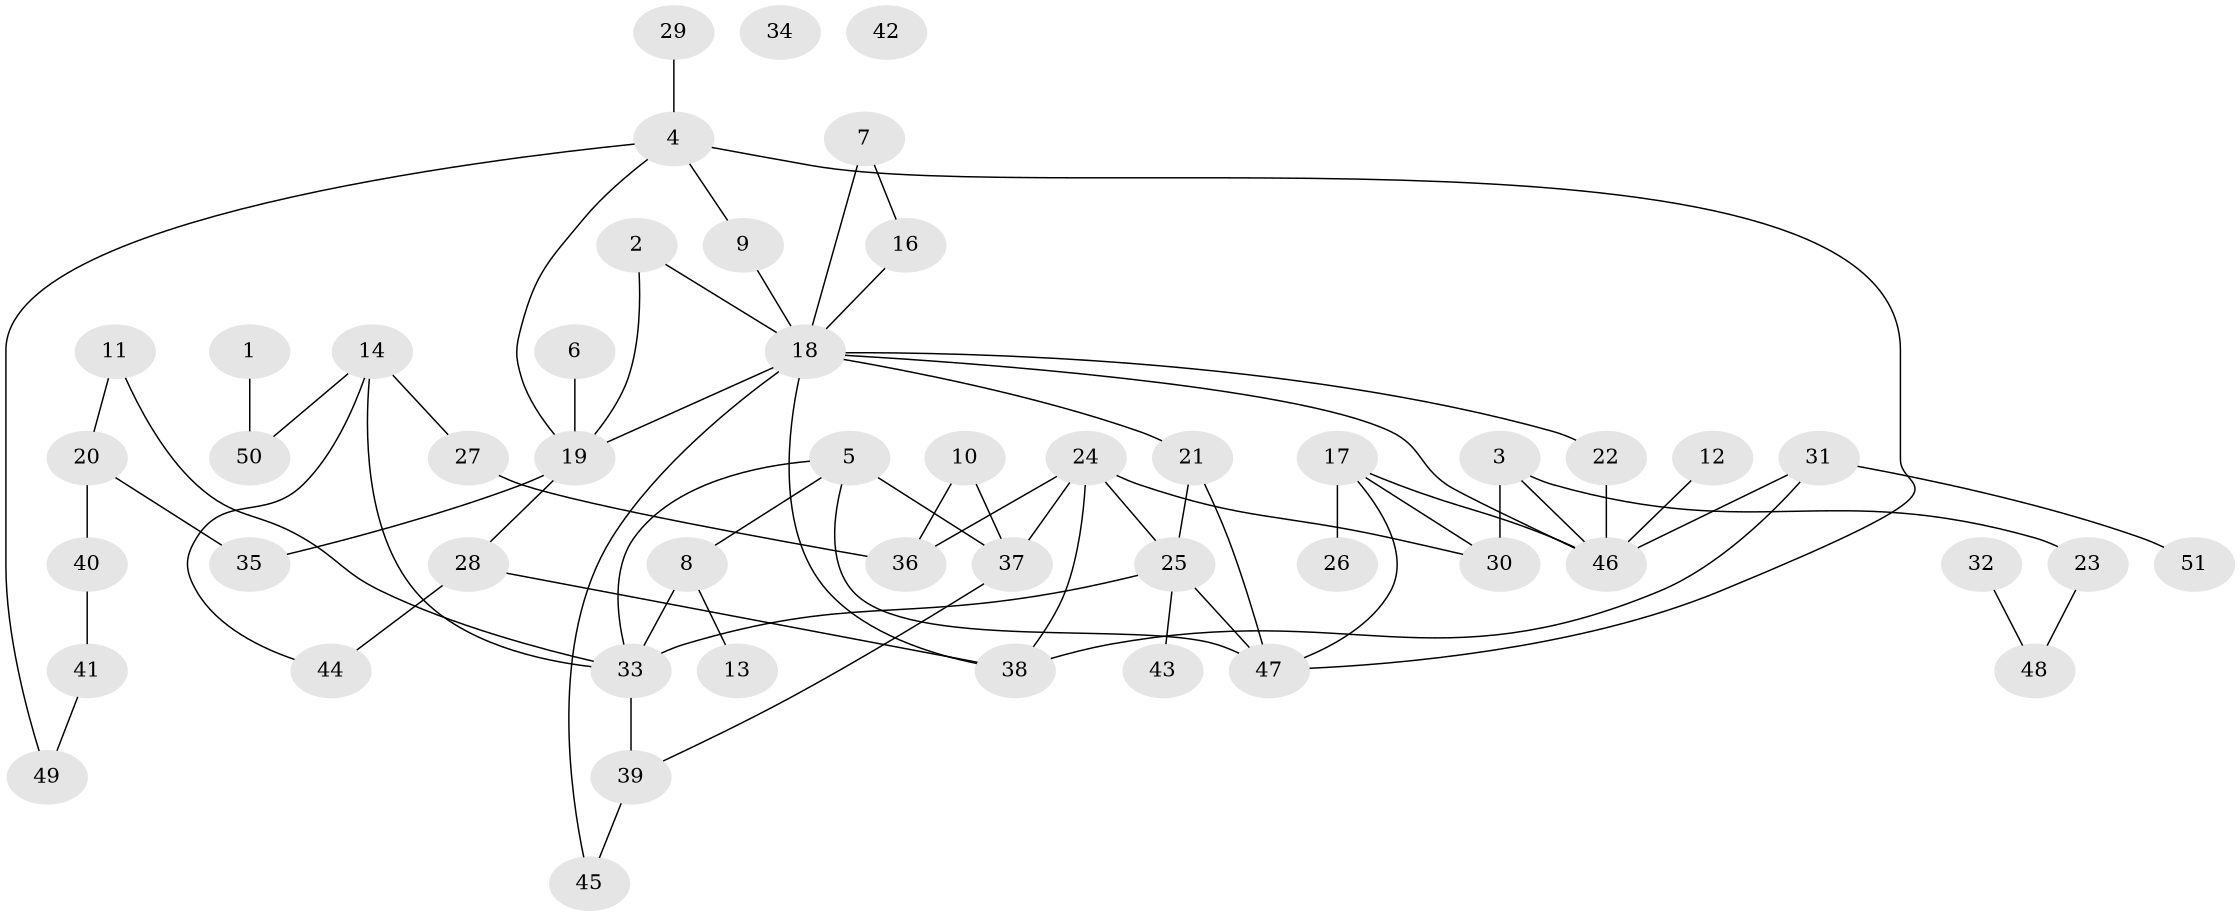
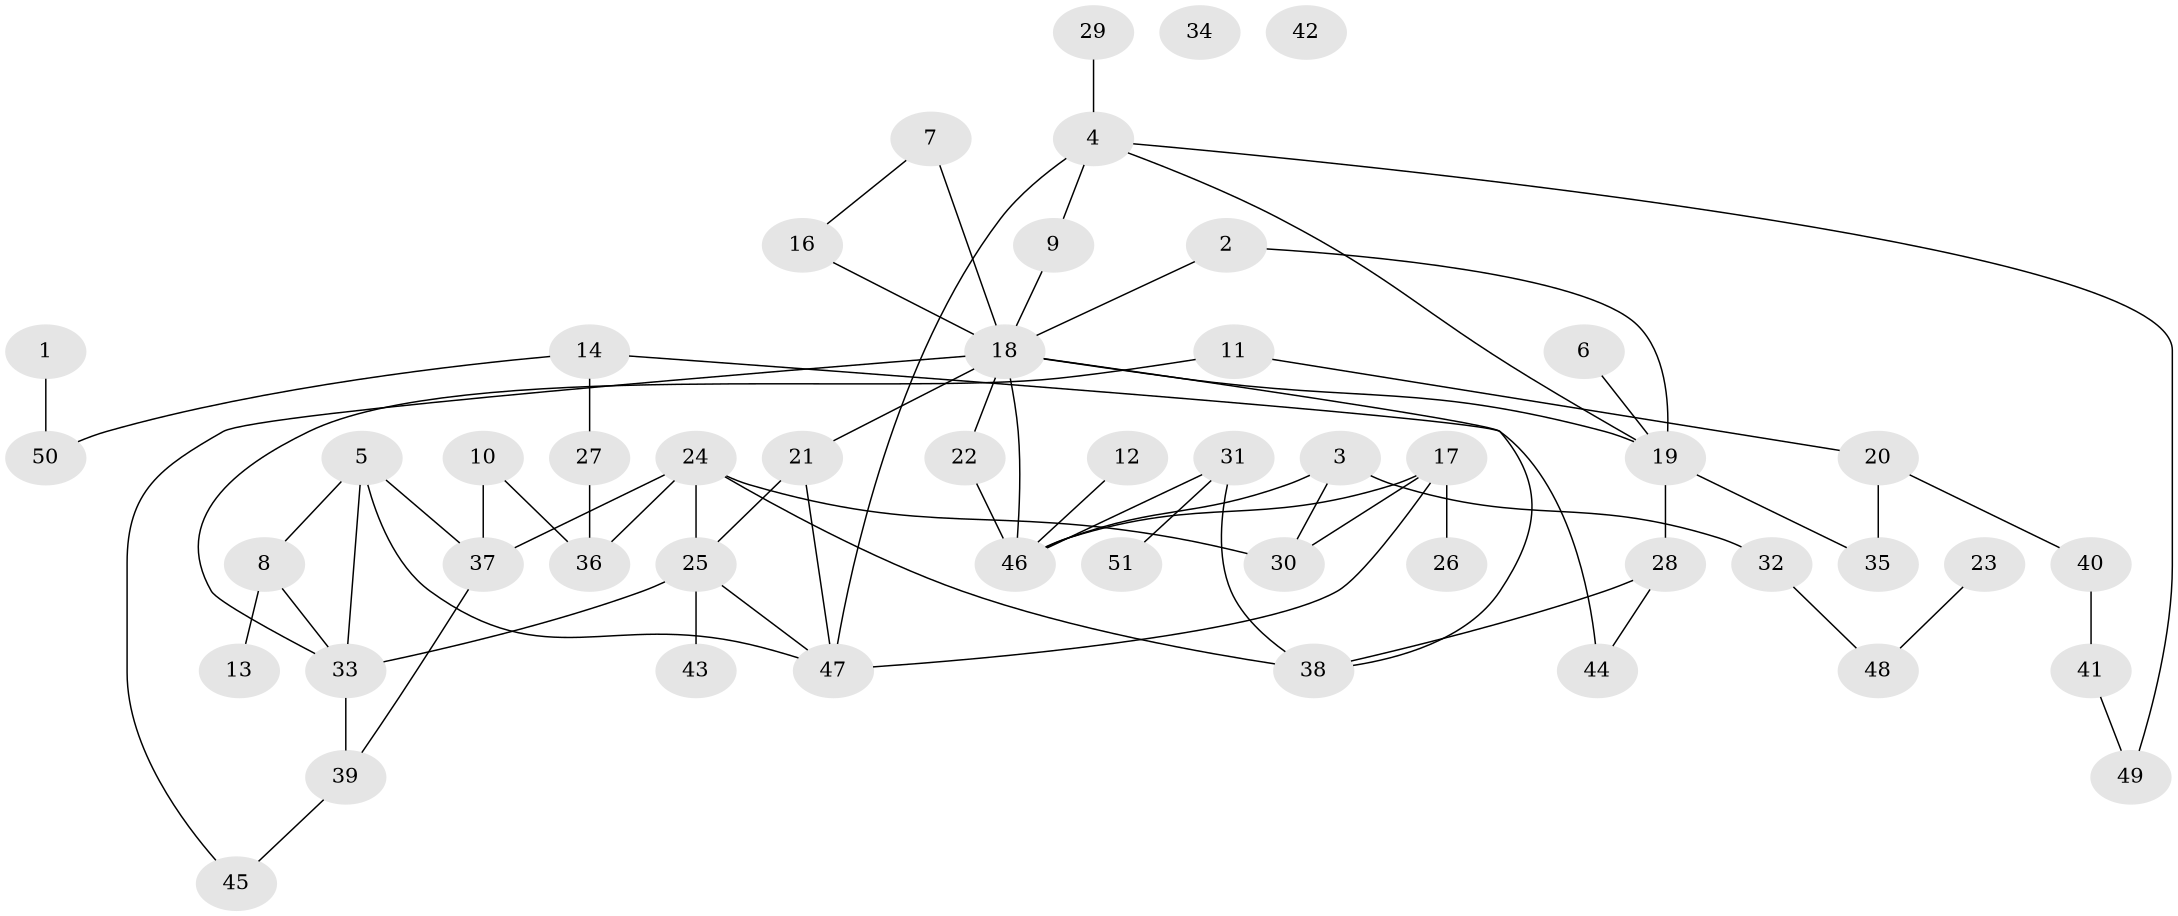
edge "3" -- "23": now "3" -- "32"
edge "14" -- "33": removed
